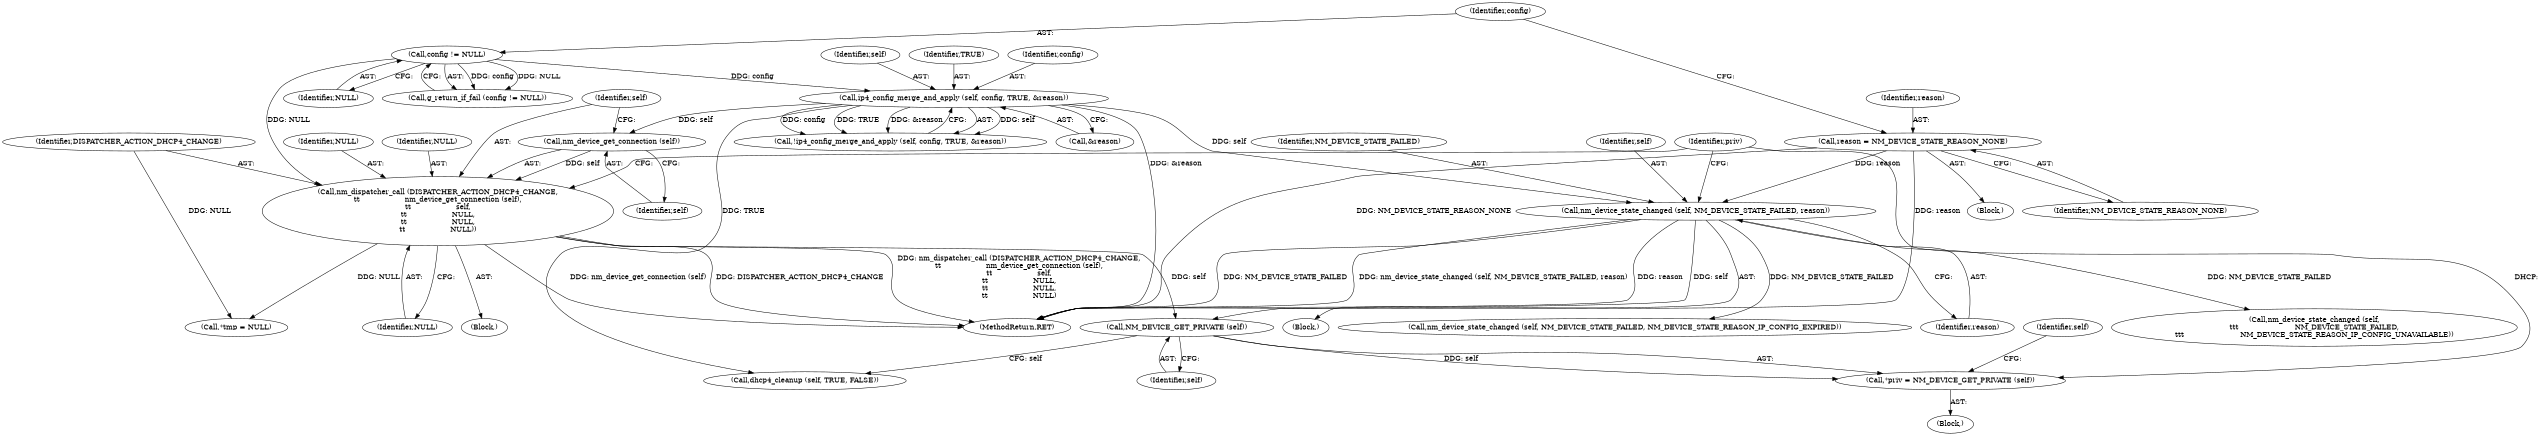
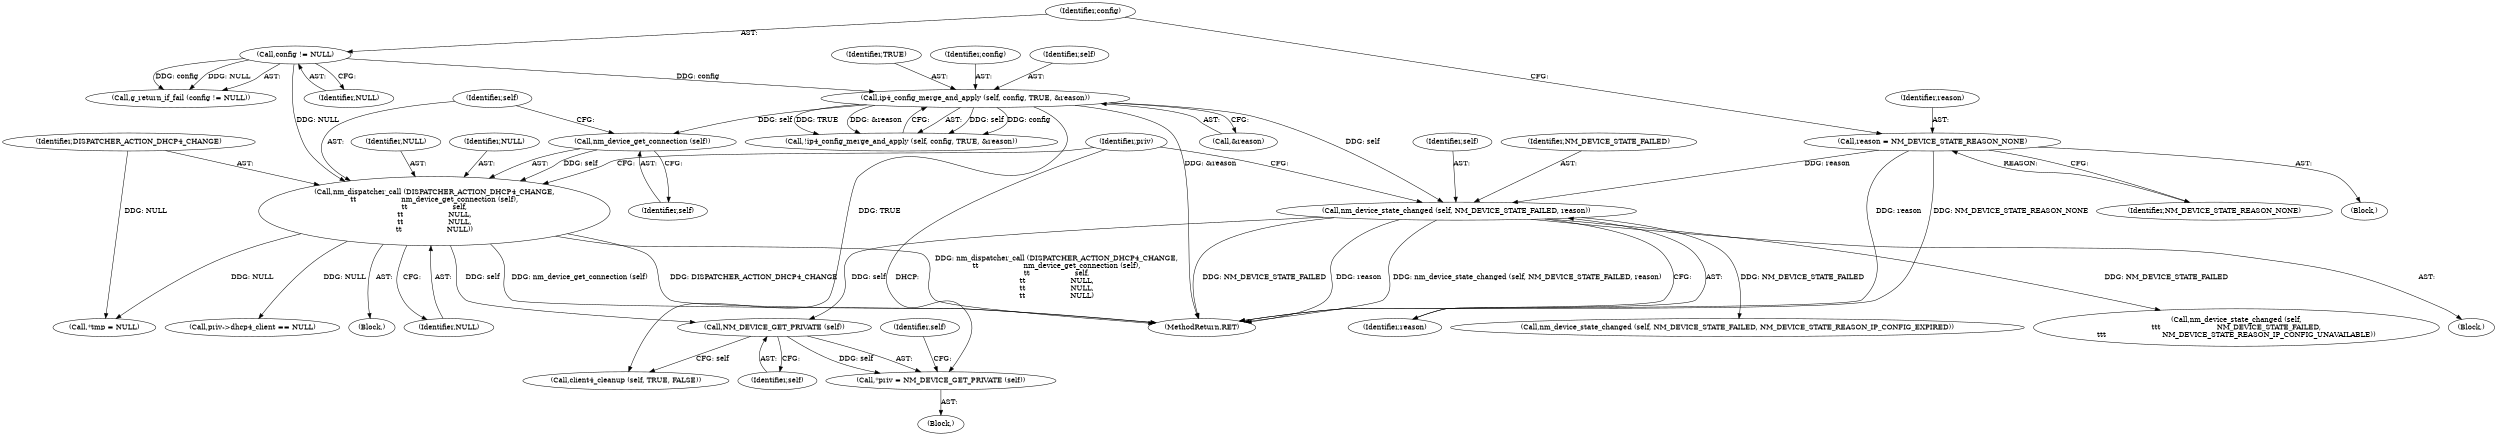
edge "(Call,g_return_if_fail (config != NULL))" -> "(Call,config != NULL)": removed, label "CFG:"
edge "(Identifier,NM_DEVICE_STATE_REASON_NONE)" -> "(Call,reason = NM_DEVICE_STATE_REASON_NONE)": label "AST: " -> "REASON: "
node "(Call,priv->dhcp4_client == NULL)": added
node "(Call,dhcp4_cleanup (self, TRUE, FALSE))": label "(Call,dhcp4_cleanup (self, TRUE, FALSE))" -> "(Call,client4_cleanup (self, TRUE, FALSE))"
